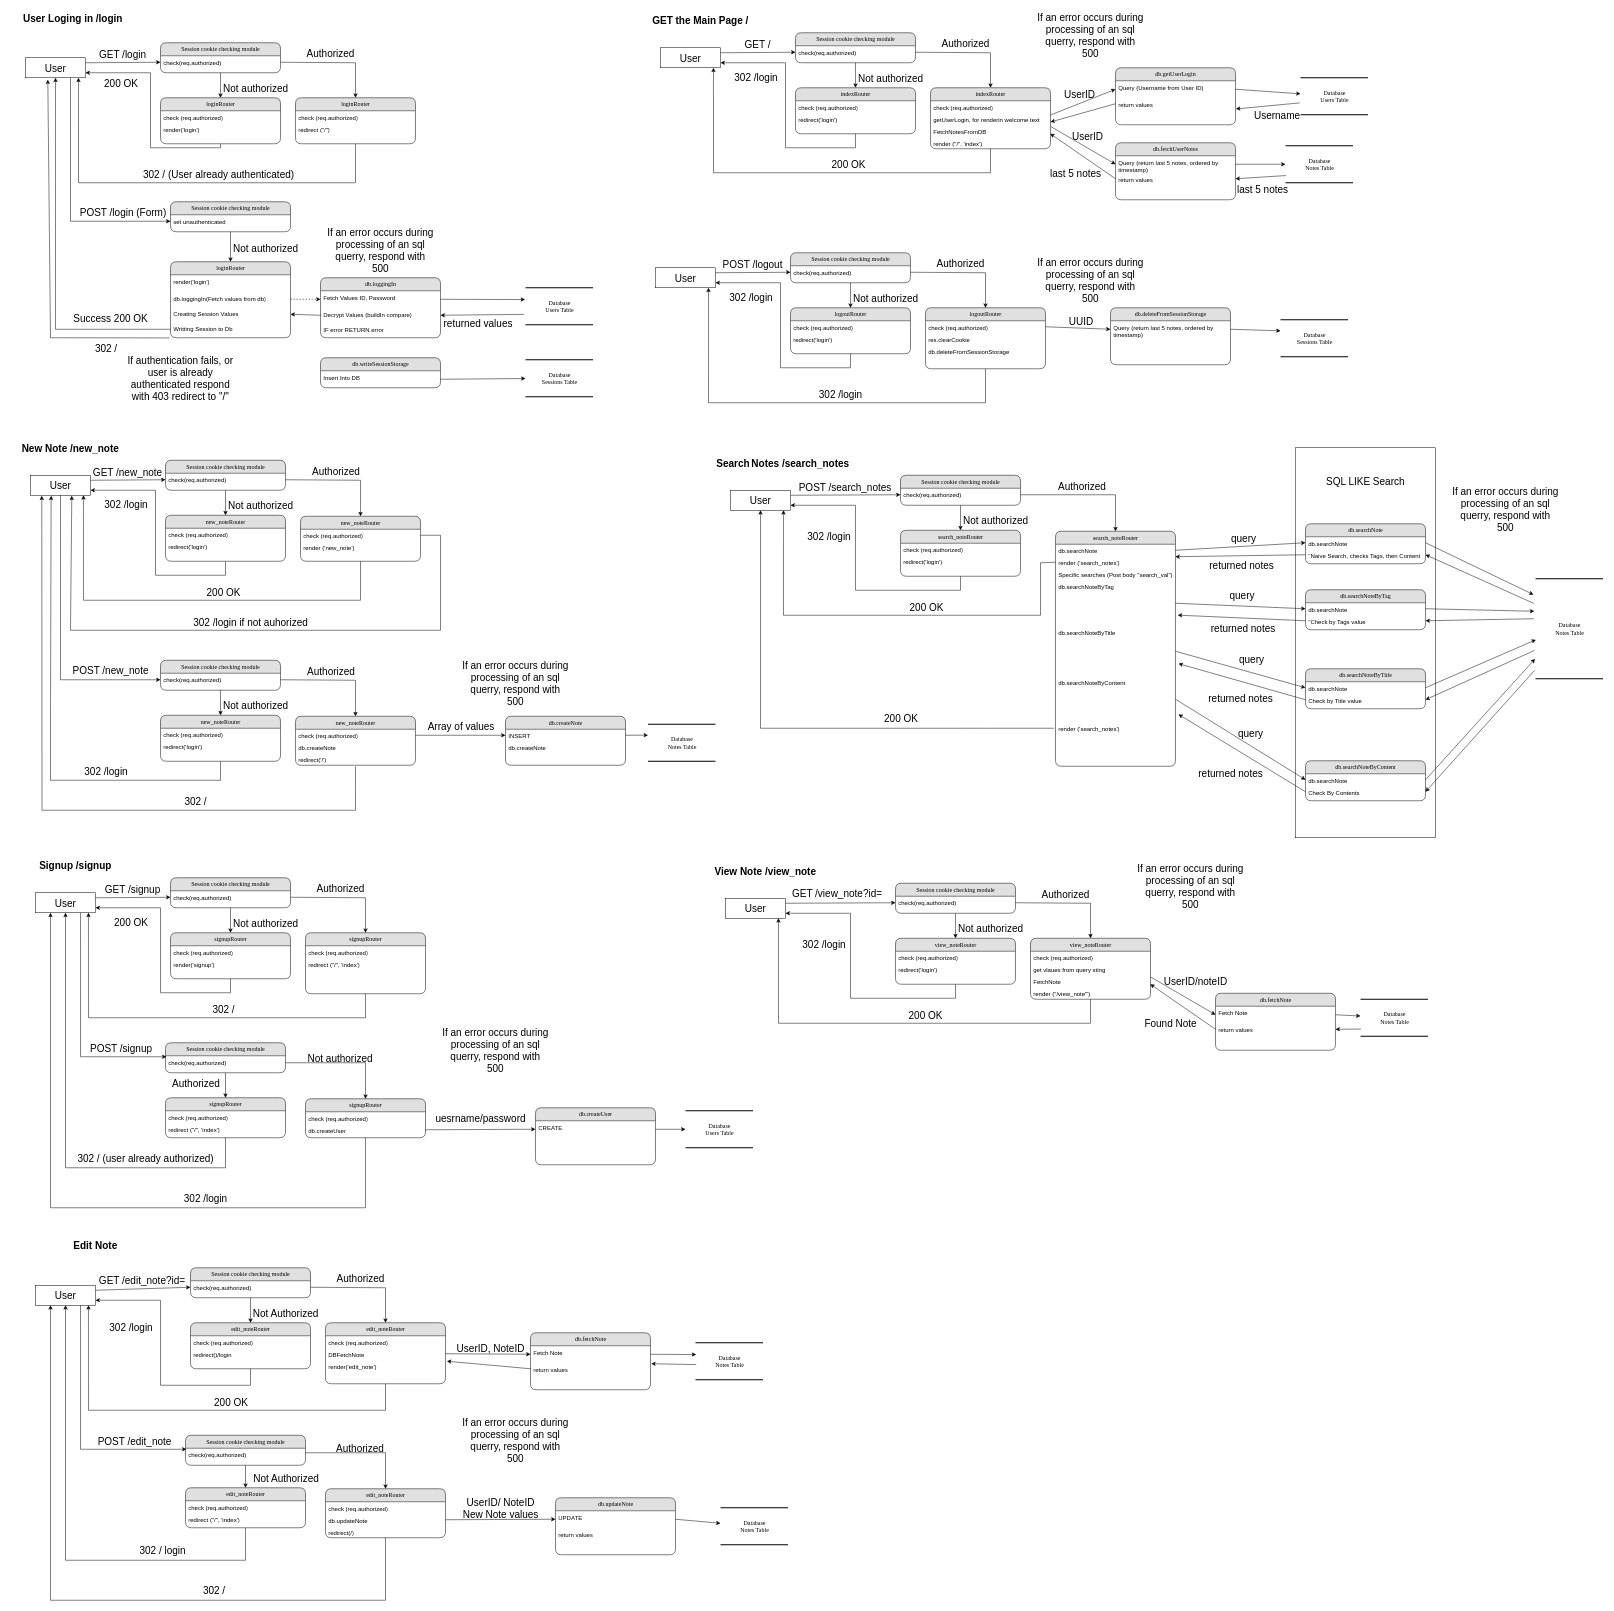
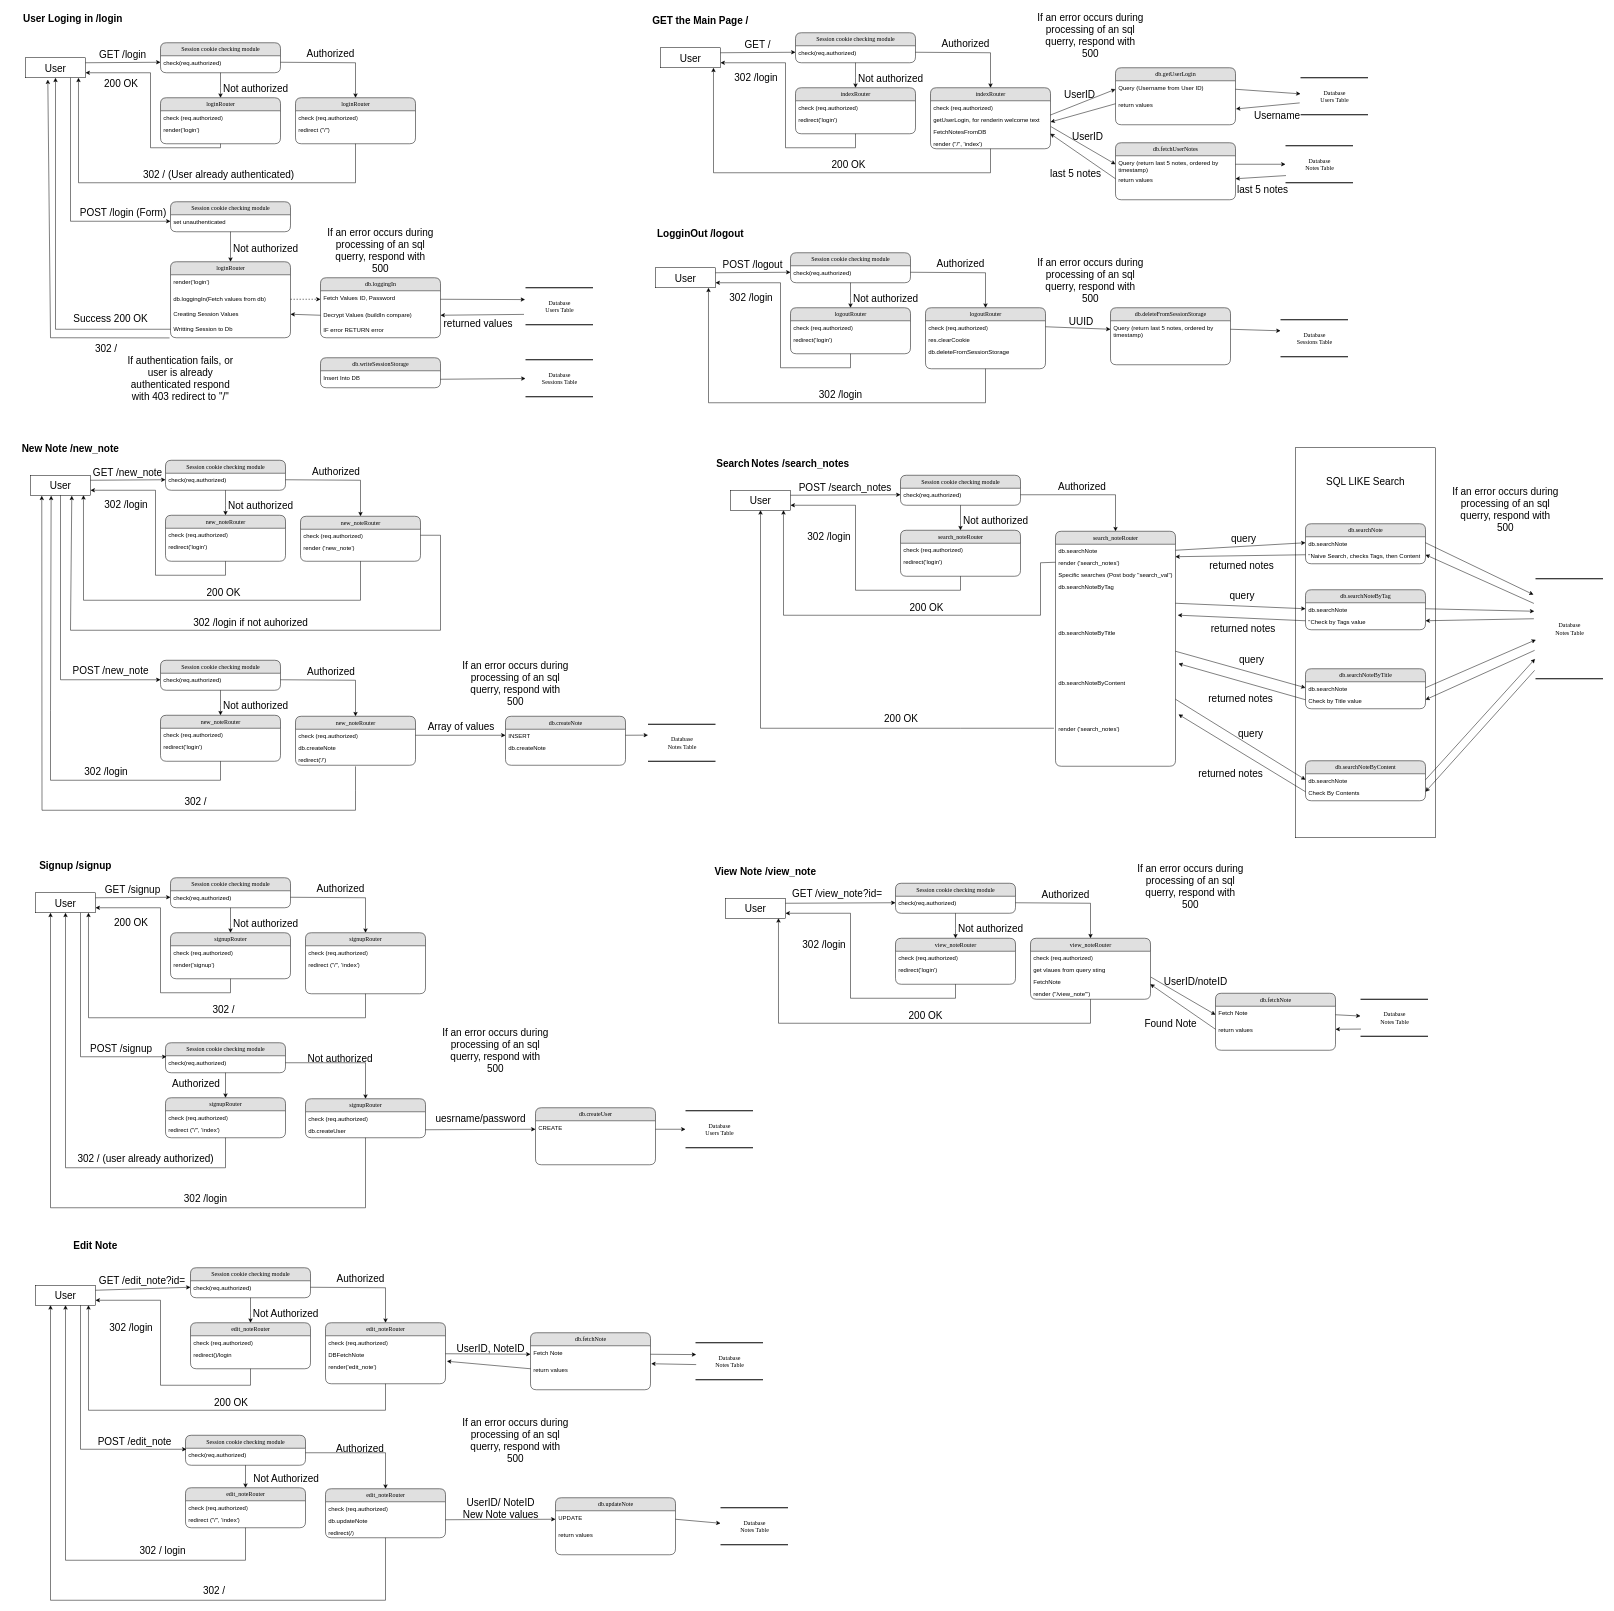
node "LogginOut /logout": added
